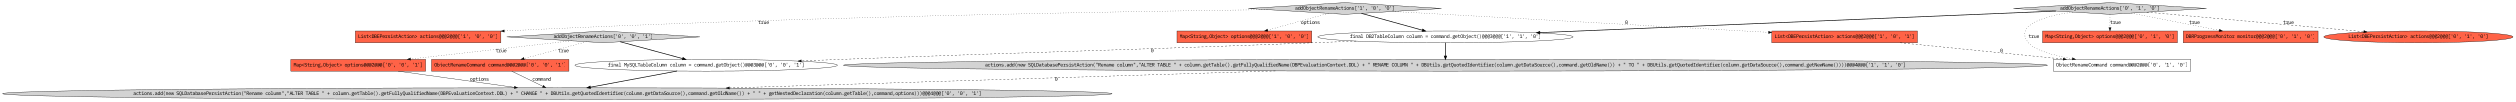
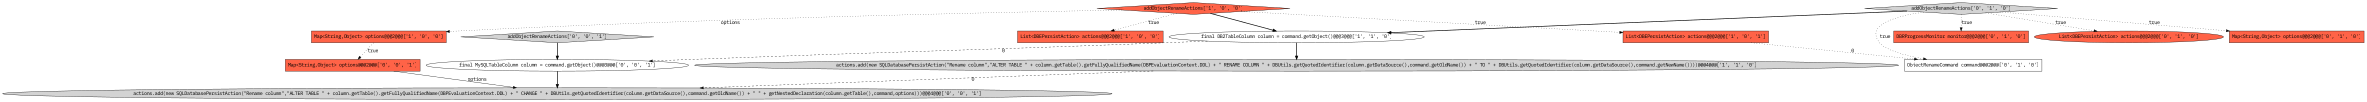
node "addObjectRenameActions['1', '0', '0']": fillcolor lightgray -> tomato
edge "addObjectRenameActions['0', '1', '0']" -> "List<DBEPersistAction> actions@@@2@@@['0', '1', '0']": style dashed -> dotted
edge "addObjectRenameActions['1', '0', '0']" -> "List<DBEPersistAction> actions@@@2@@@['1', '0', '1']": label "0" -> "true"
edge "addObjectRenameActions['0', '0', '1']" -> "Map<String,Object> options@@@2@@@['0', '0', '1']": now "Map<String,Object> options@@@2@@@['1', '0', '0']" -> "Map<String,Object> options@@@2@@@['0', '0', '1']"
edge "List<DBEPersistAction> actions@@@2@@@['1', '0', '1']" -> "ObjectRenameCommand command@@@2@@@['0', '1', '0']": style dashed -> dotted
node "ObjectRenameCommand command@@@2@@@['0', '0', '1']": removed
